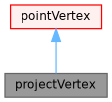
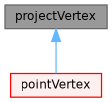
edge "projectVertex" -> "pointVertex": reversed
